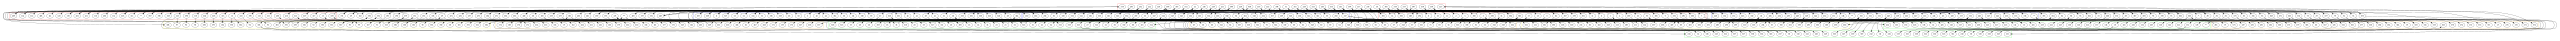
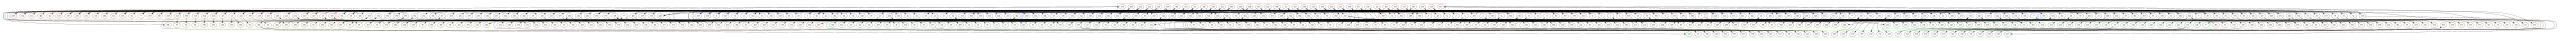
edge "459" -> "506": now "459" -> "224"
